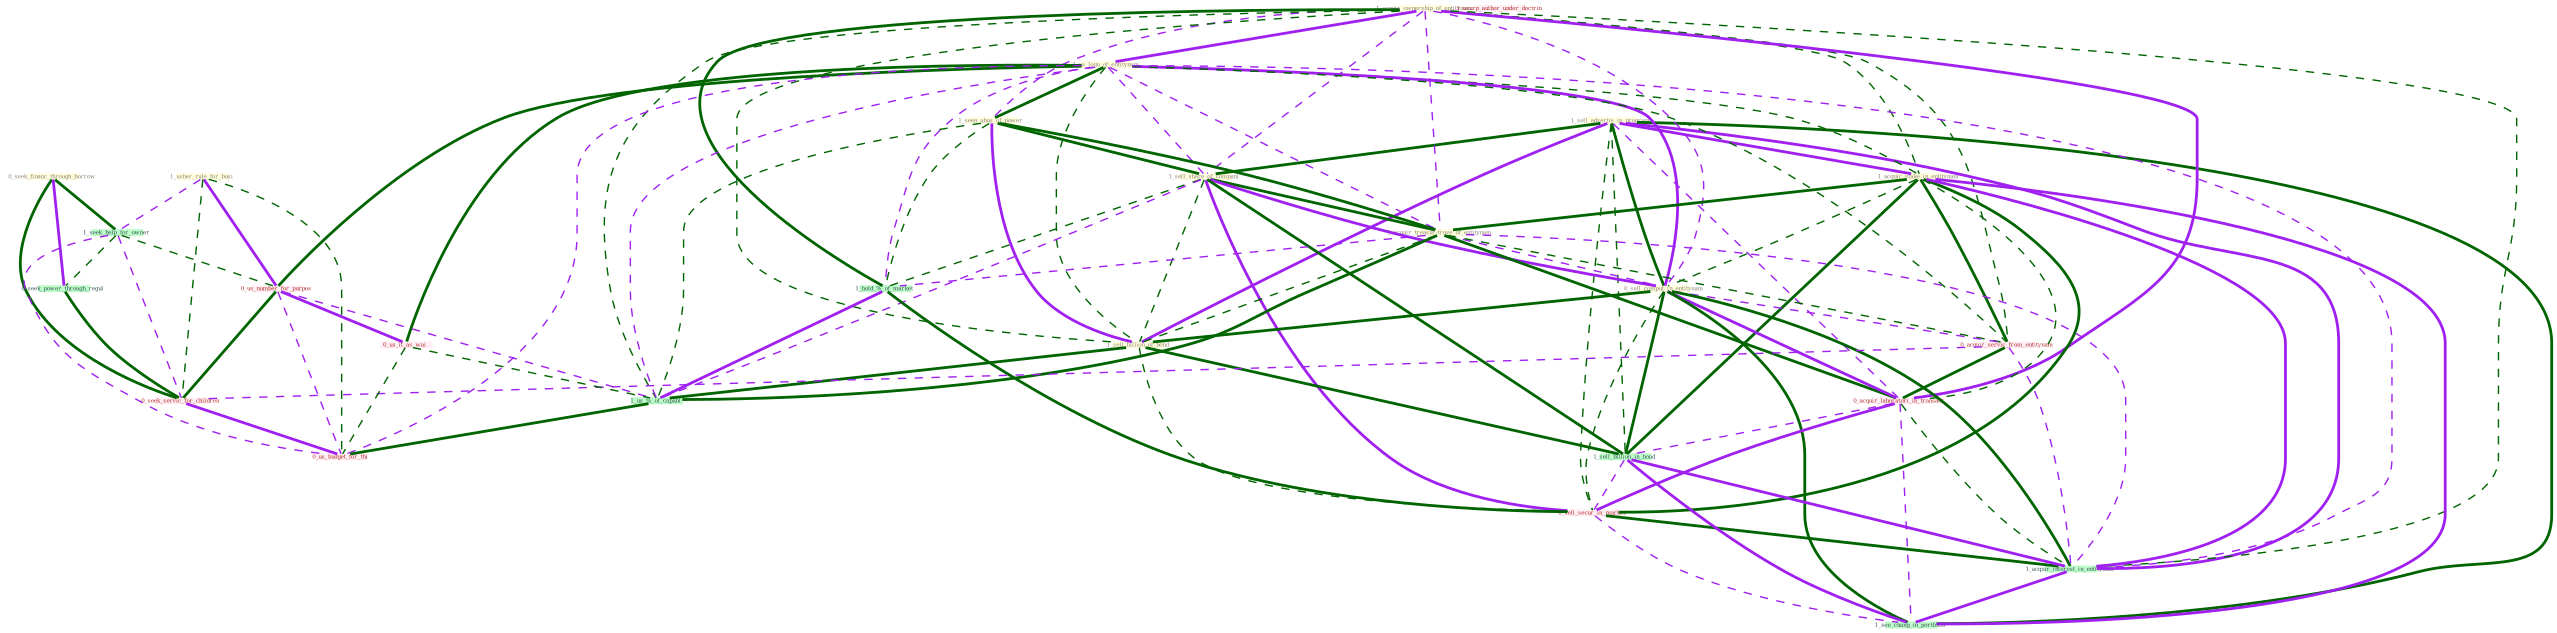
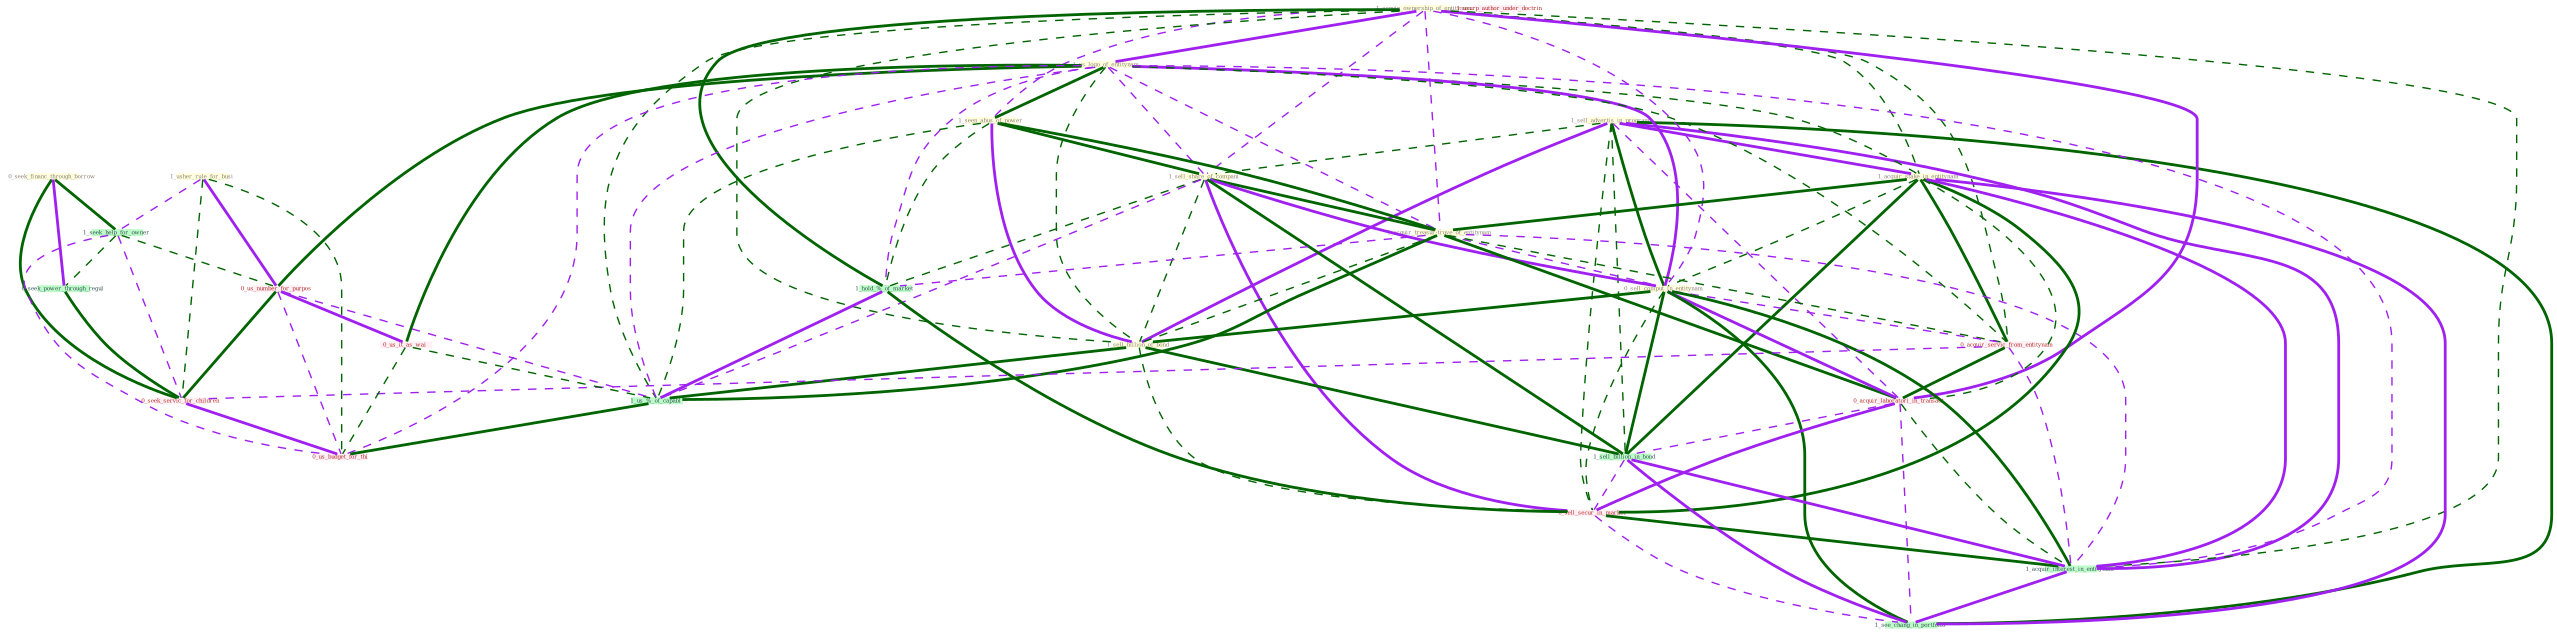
edge "1_sell_advertis_in_program" -- "1_sell_share_of_compani": style bold -> dashed
